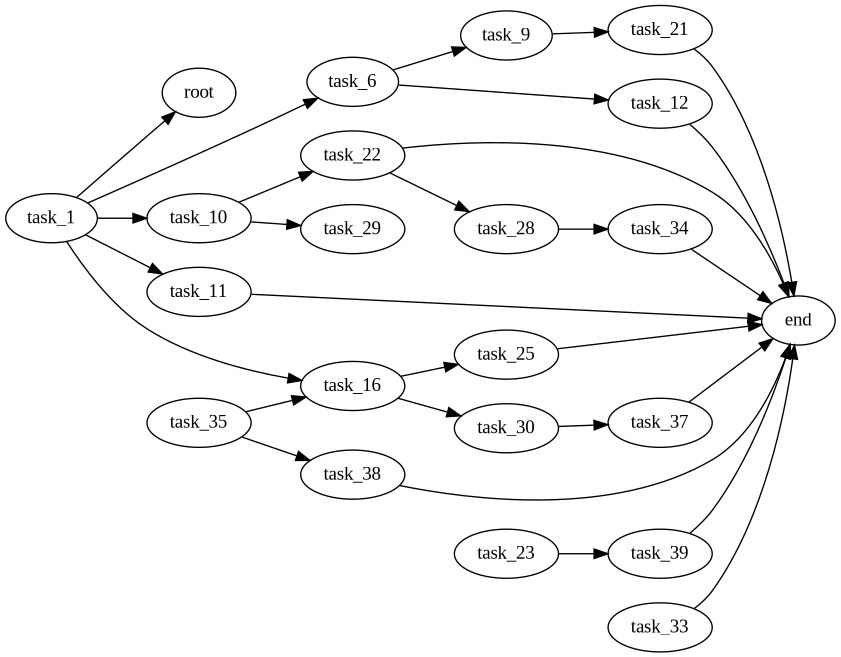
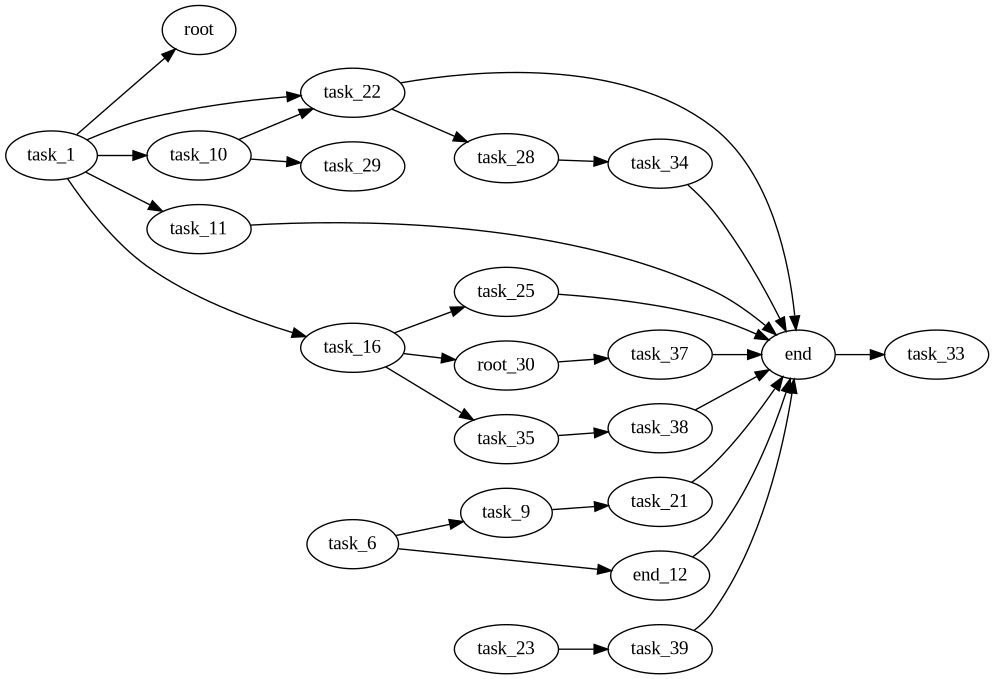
node "task_12": label "task_12" -> "end_12"
edge "task_1" -> "task_6": now "task_1" -> "task_22"
edge "task_35" -> "task_16": reversed
node "task_30": label "task_30" -> "root_30"
edge "task_33" -> "end": reversed
